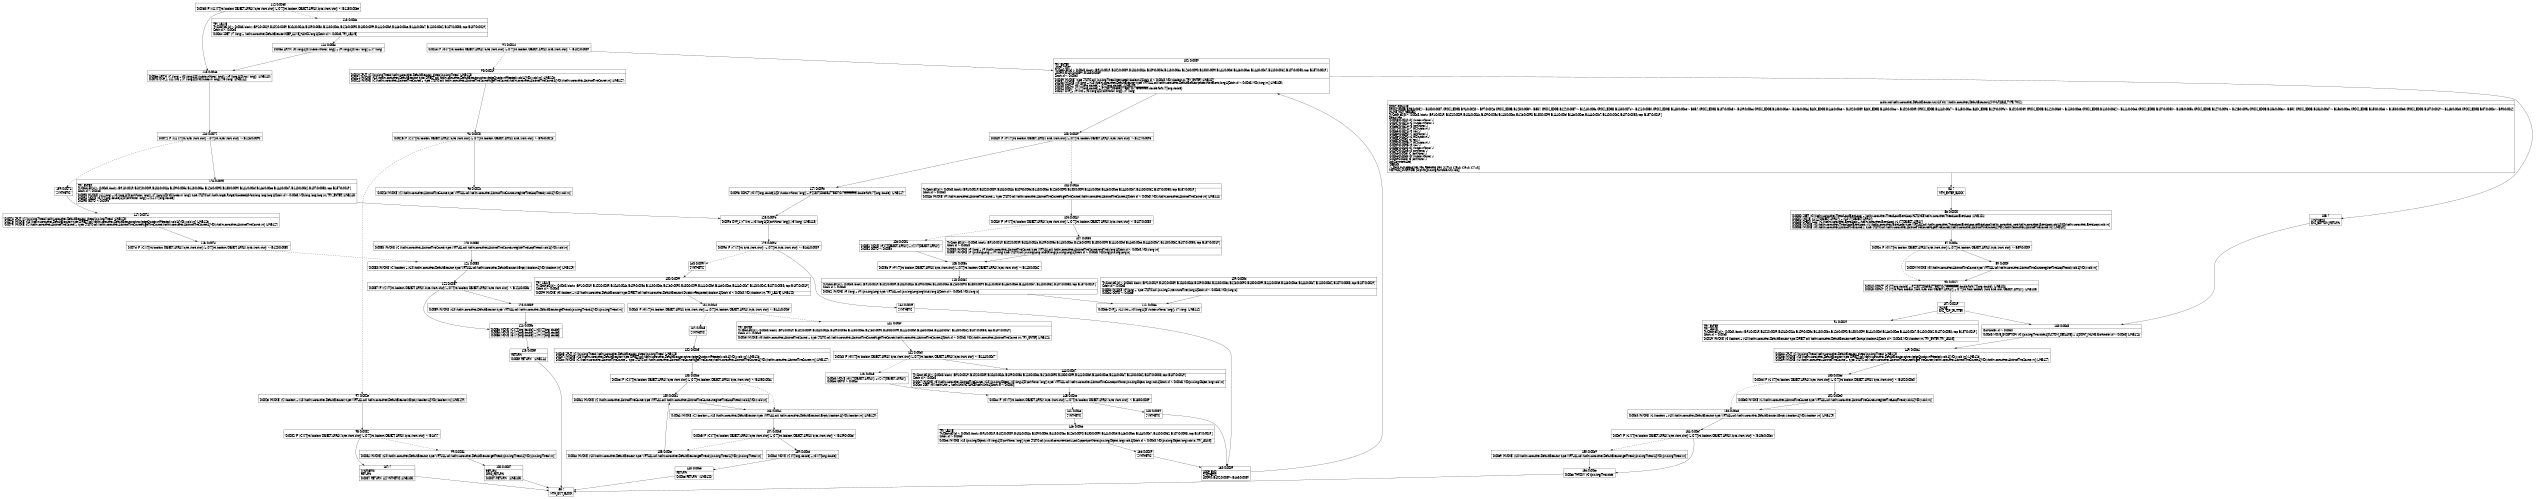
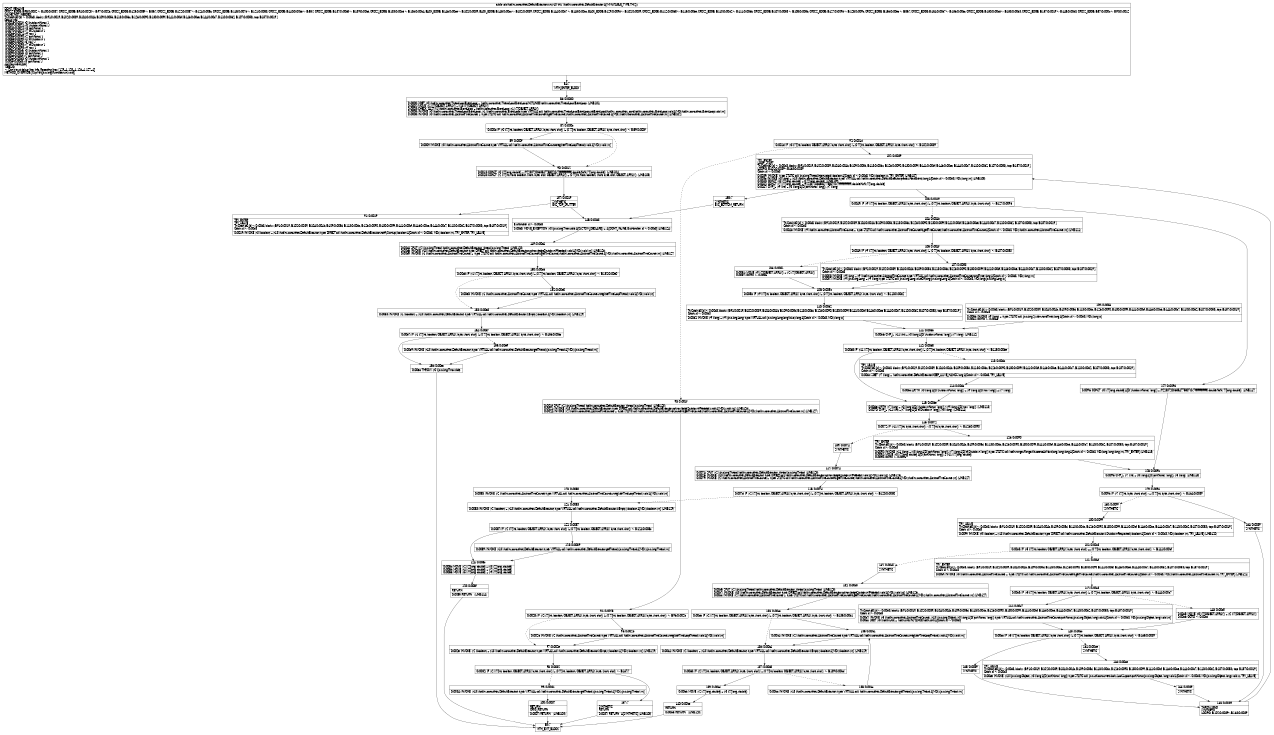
node "157: 0x0019": text "INLINE" -> "SYNTHETIC"
edge "111: 0x0066" -> "112: 0x0068": added
node "163: 0x0039": text "LOOP_END" -> "THROW_END"
edge "96: 0x002b" -> "97: 0x002e": added
